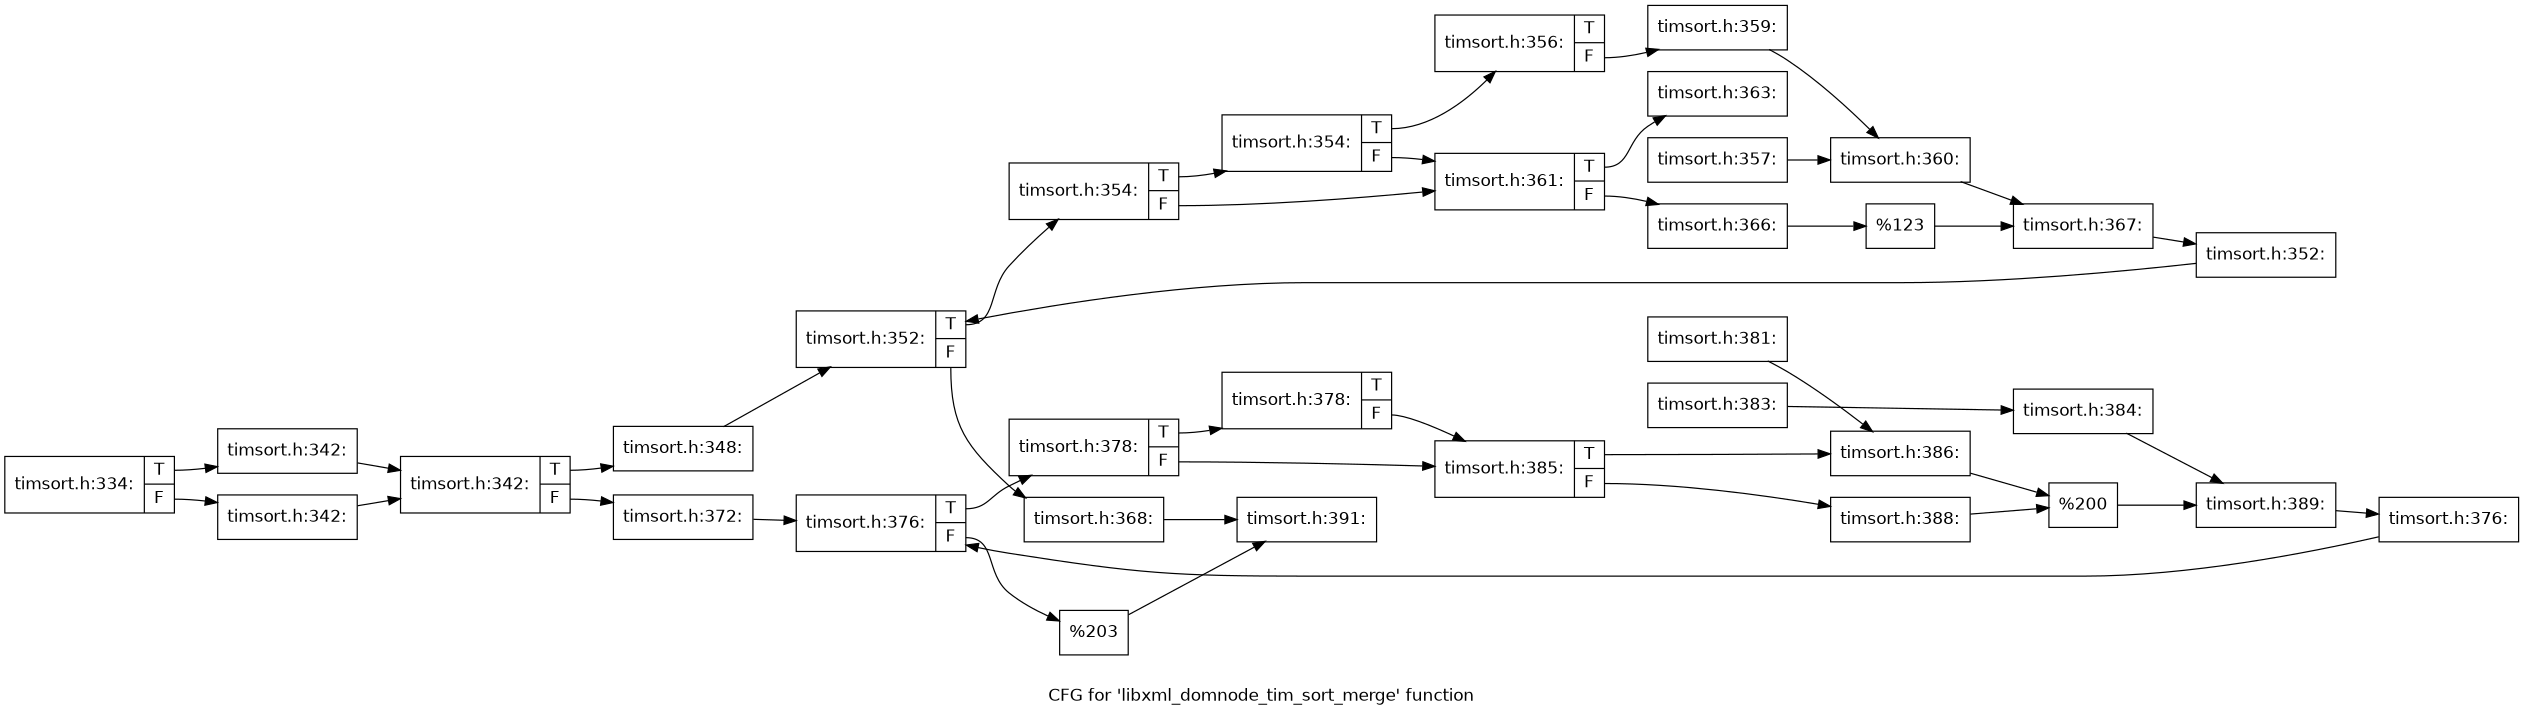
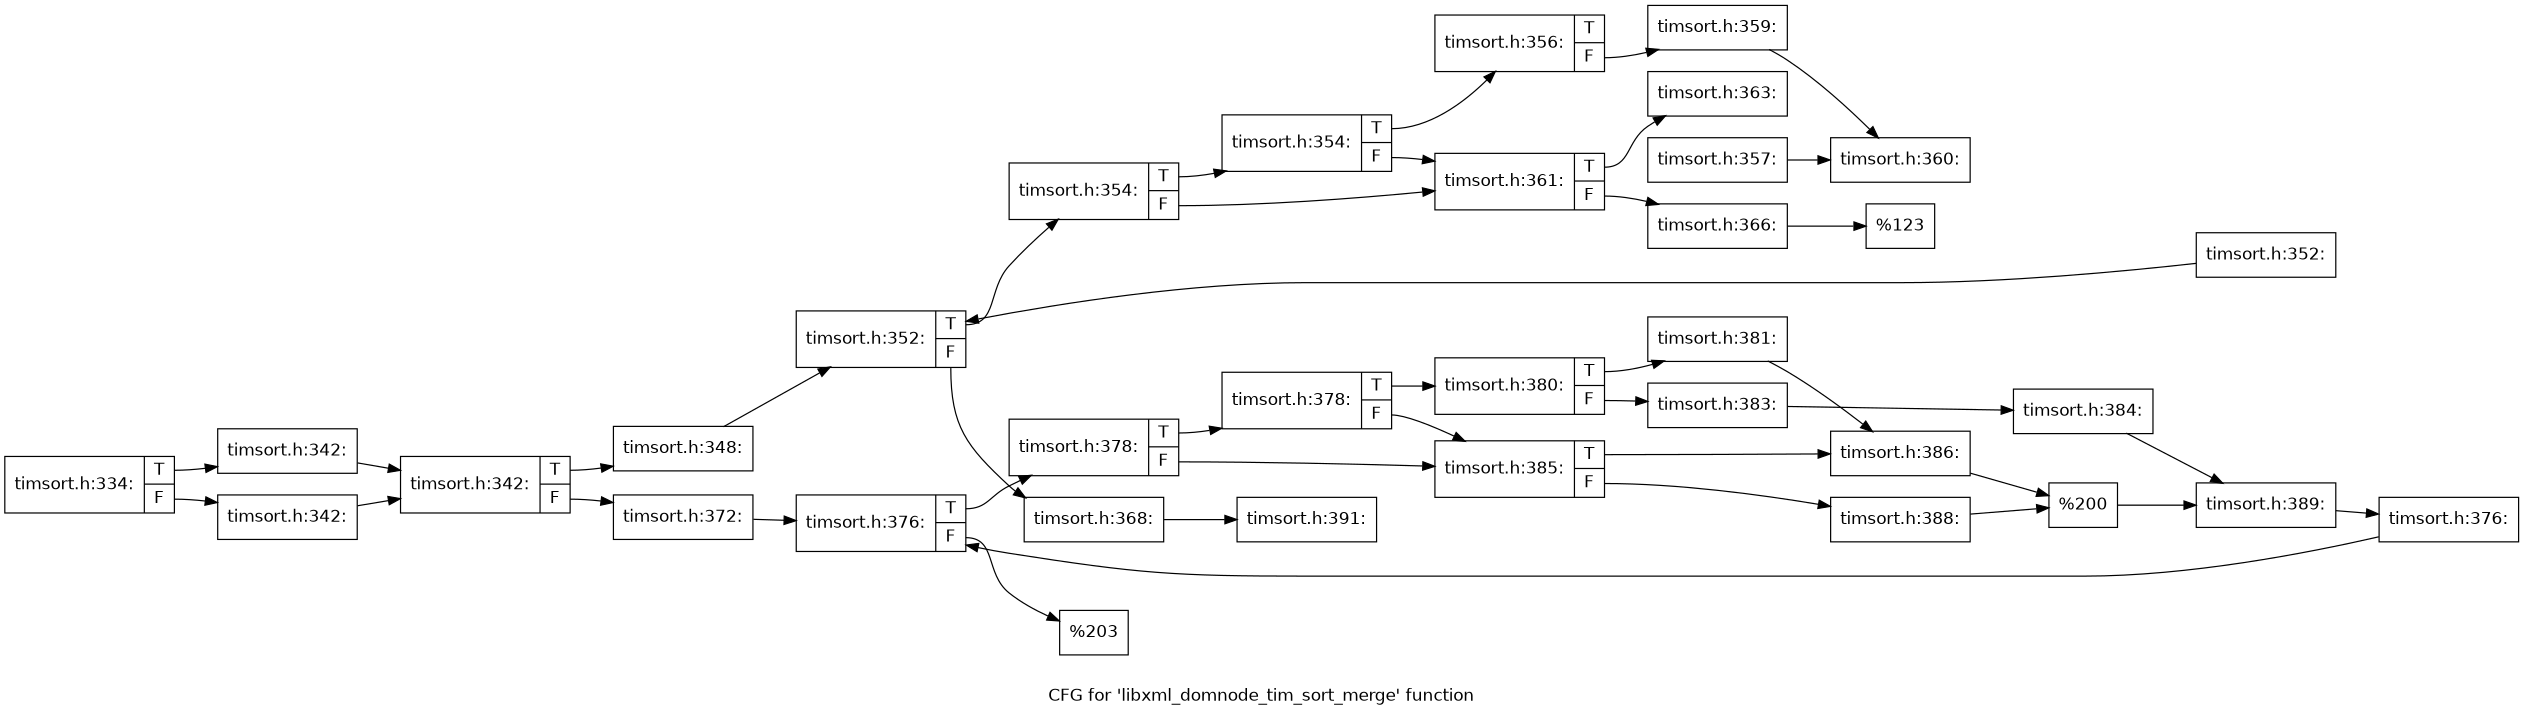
node "timsort.h:367:": removed
node "timsort.h:380:": added
edge "%203" -> "timsort.h:391:": removed
